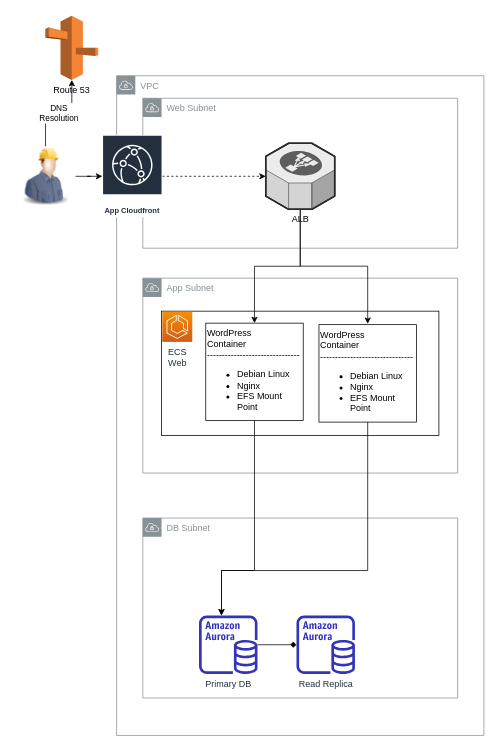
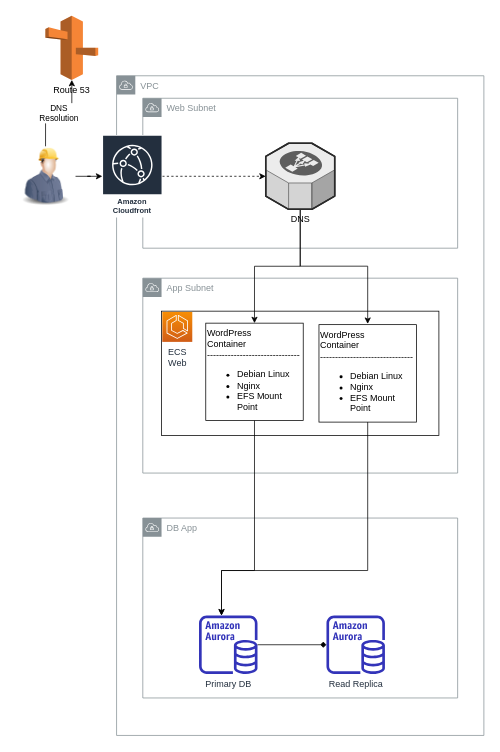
node "App Cloudfront": label "App Cloudfront" -> "Amazon Cloudfront"
node "ALB": label "ALB" -> "DNS"
node "DB Subnet": label "DB Subnet" -> "DB App"
node "Read Replica": moved (326, 645) -> (356, 645)
